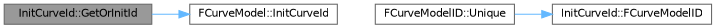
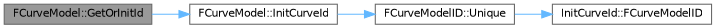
node "InitCurveId::GetOrInitId": label "InitCurveId::GetOrInitId" -> "FCurveModel::GetOrInitId"
edge "FCurveModel::InitCurveId" -> "FCurveModelID::Unique": added
